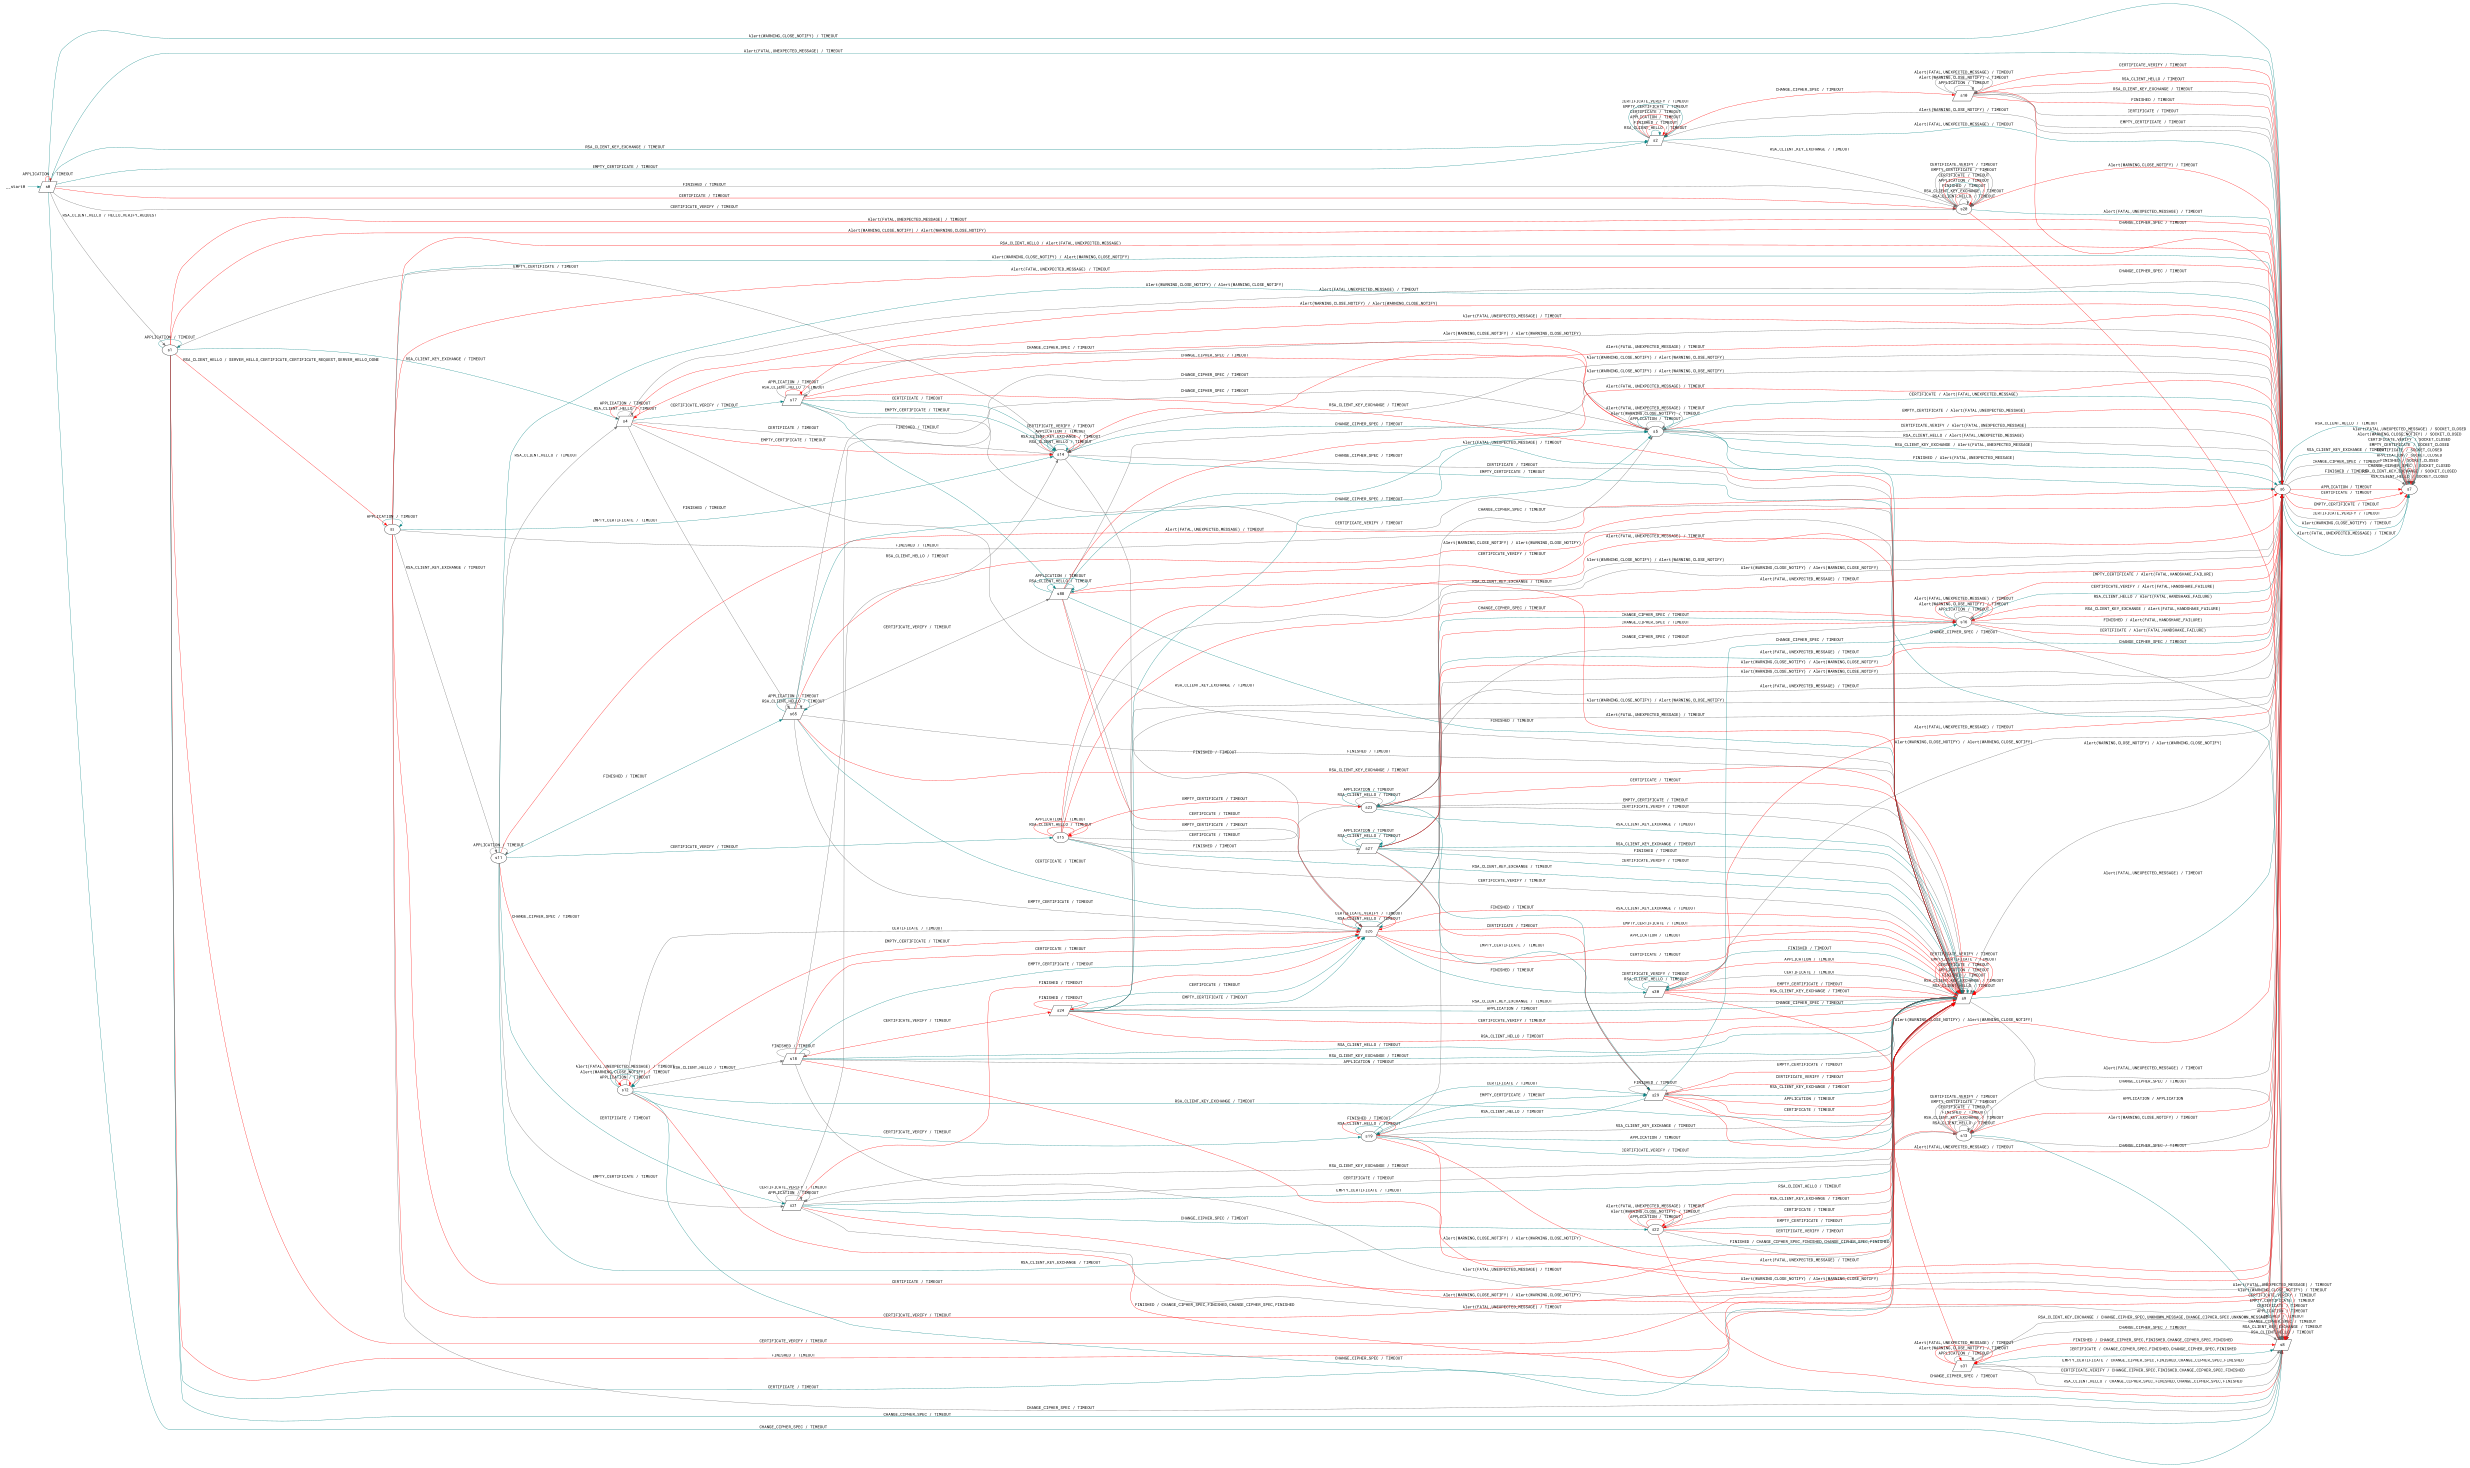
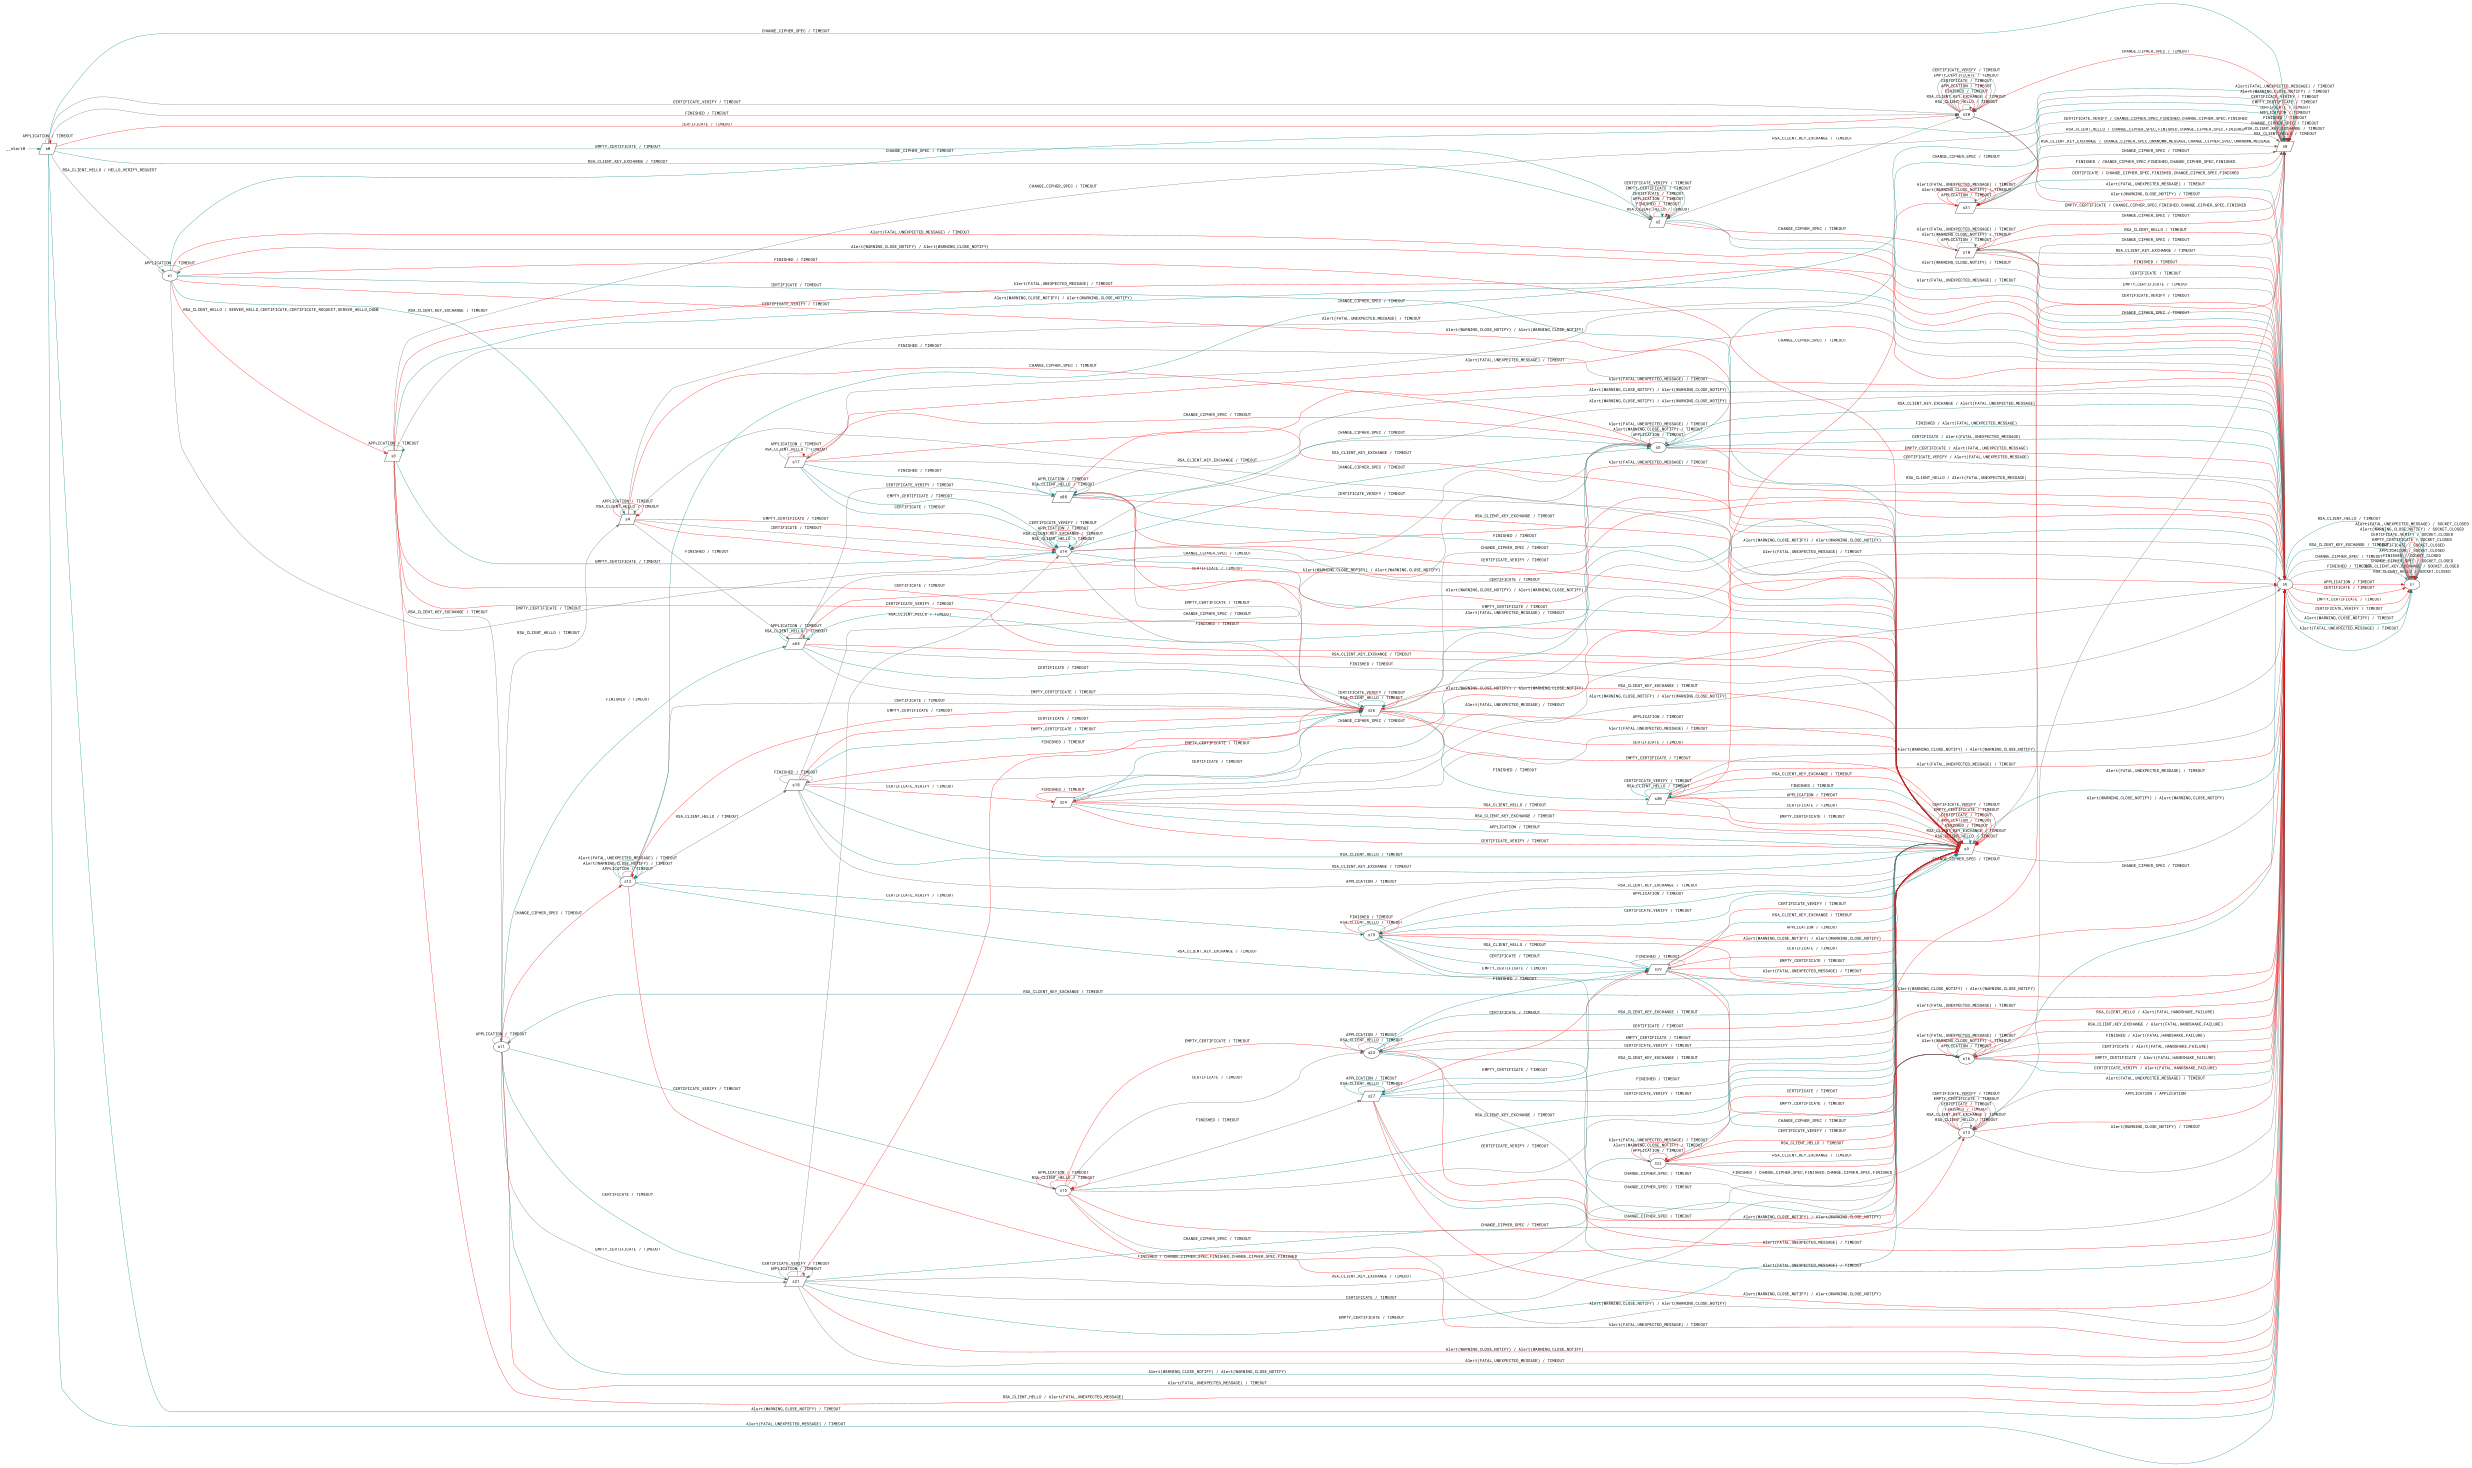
edge "s4" -> "s17": removed, label "CERTIFICATE_VERIFY / TIMEOUT"
node "s3": shape ellipse -> parallelogram
